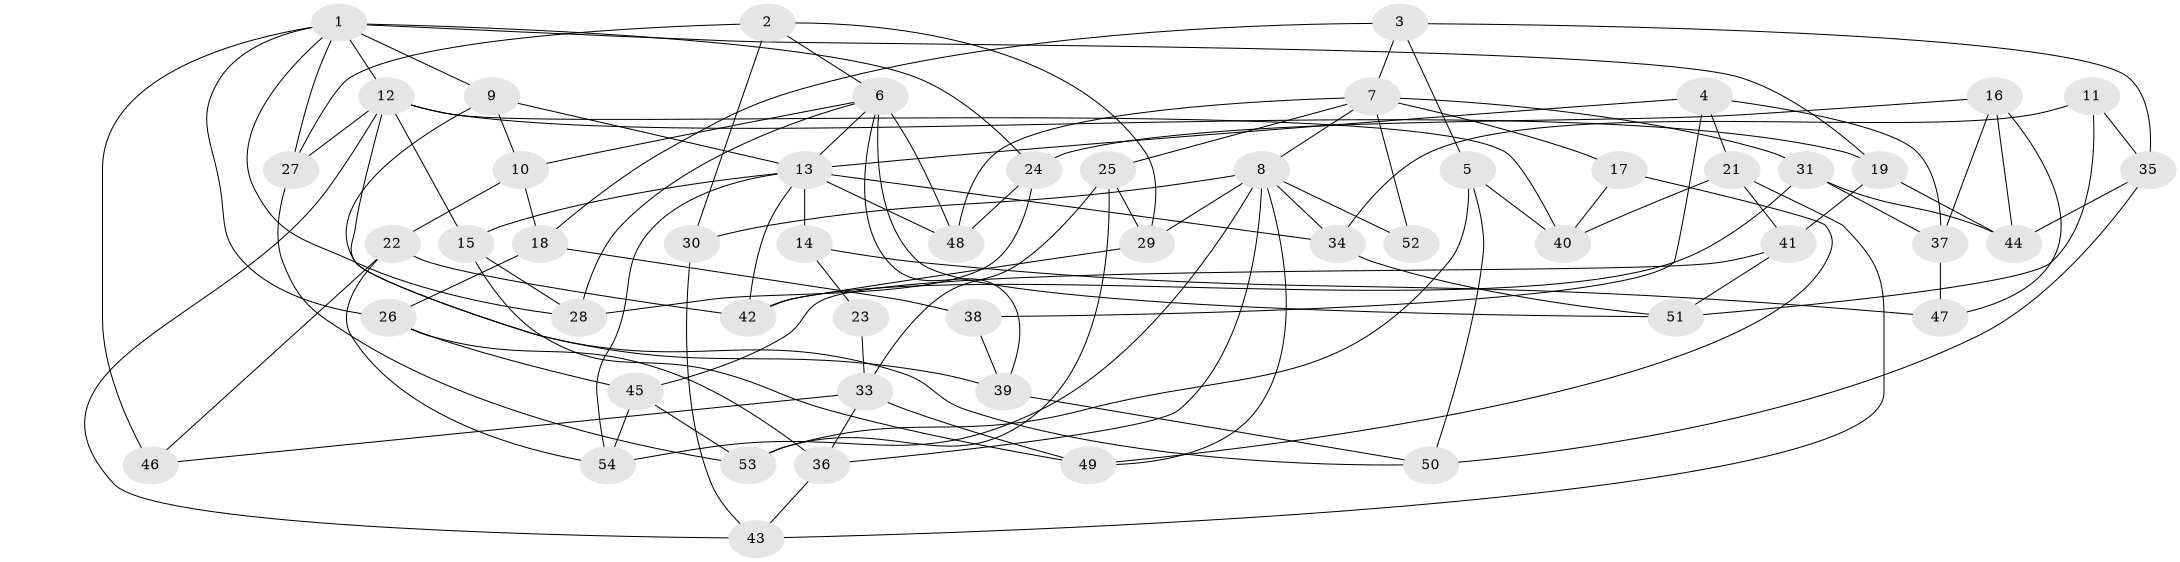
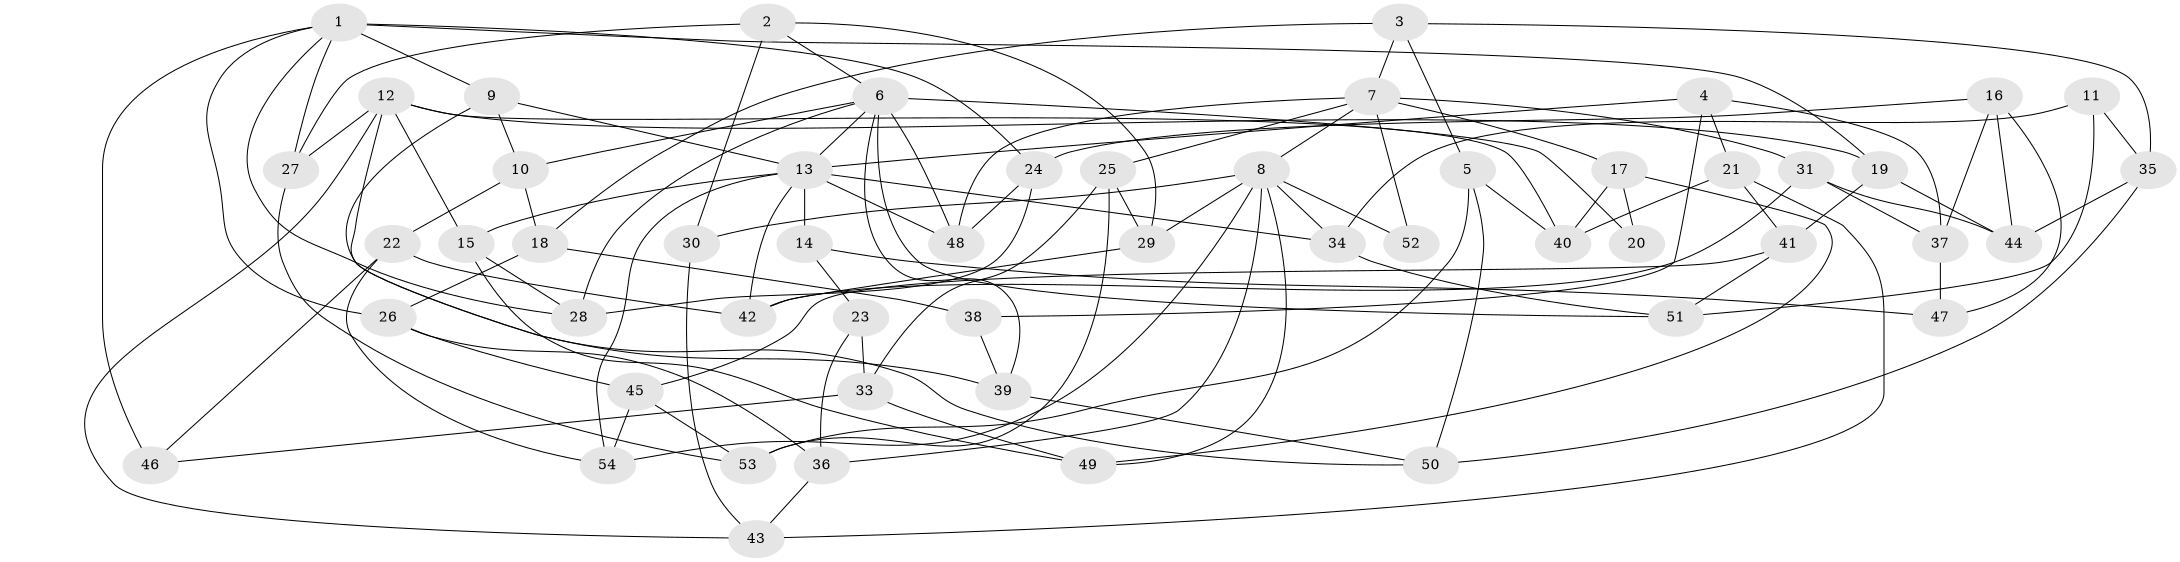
edge "1" -- "12": removed
node "20": added
edge "33" -- "36": now "23" -- "36"
